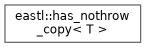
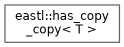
node "eastl::has_nothrow _copy< T >": label "eastl::has_nothrow _copy< T >" -> "eastl::has_copy _copy< T >"
